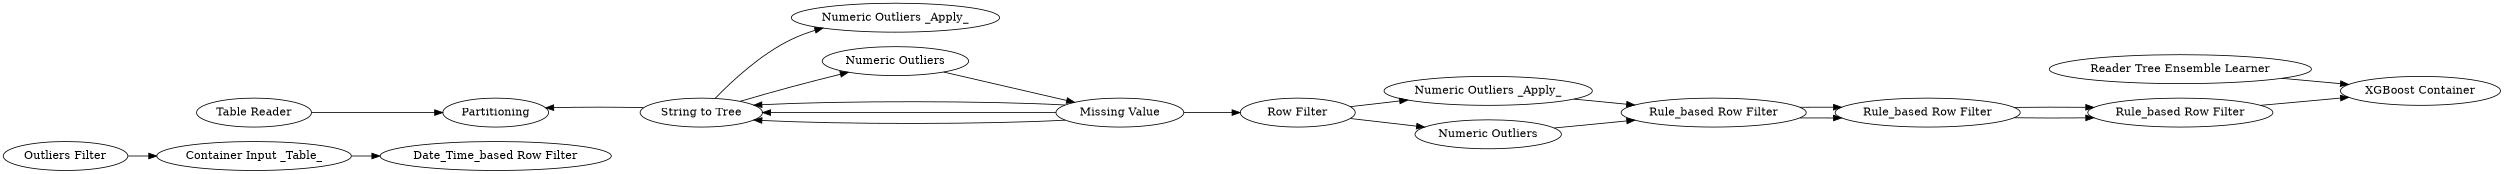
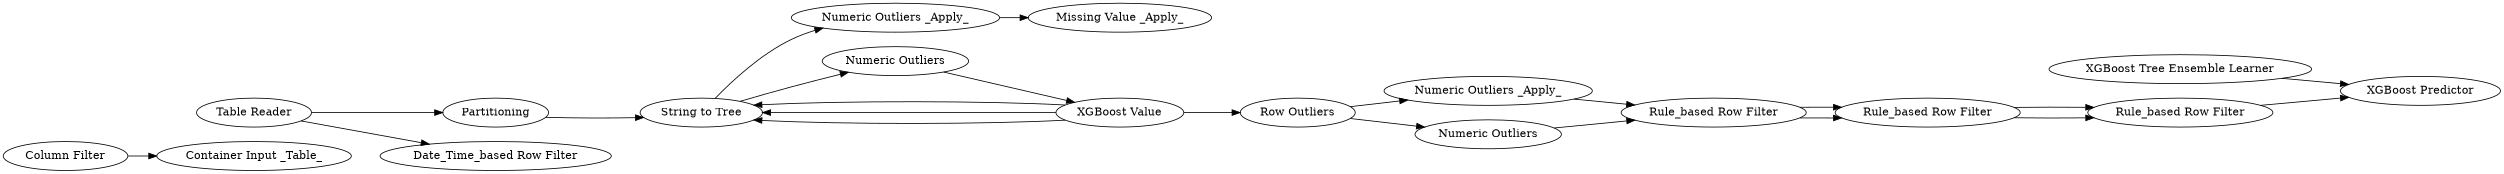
node "Missing Value _Apply_": added
node "Reader Tree Ensemble Learner": label "Reader Tree Ensemble Learner" -> "XGBoost Tree Ensemble Learner"
node "XGBoost Container": label "XGBoost Container" -> "XGBoost Predictor"
edge "String to Tree" -> "Partitioning": reversed
node "Missing Value": label "Missing Value" -> "XGBoost Value"
node "Row Filter": label "Row Filter" -> "Row Outliers"
node "Outliers Filter": label "Outliers Filter" -> "Column Filter"
edge "Container Input _Table_" -> "Date_Time_based Row Filter": now "Table Reader" -> "Date_Time_based Row Filter"
